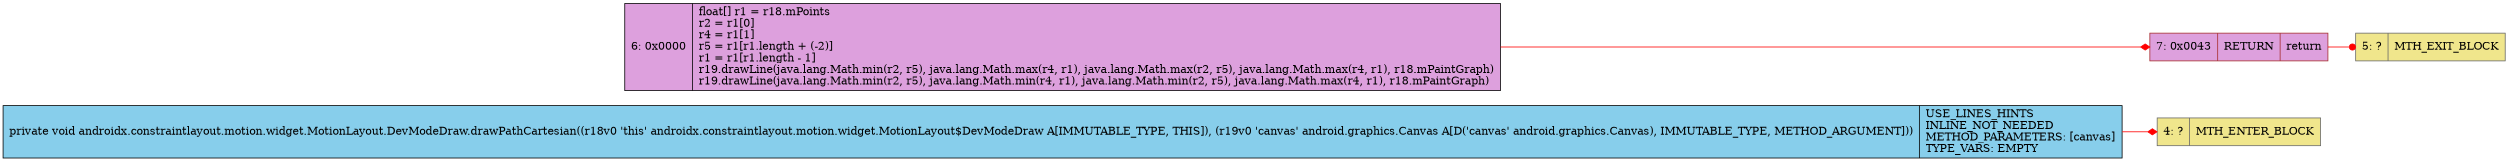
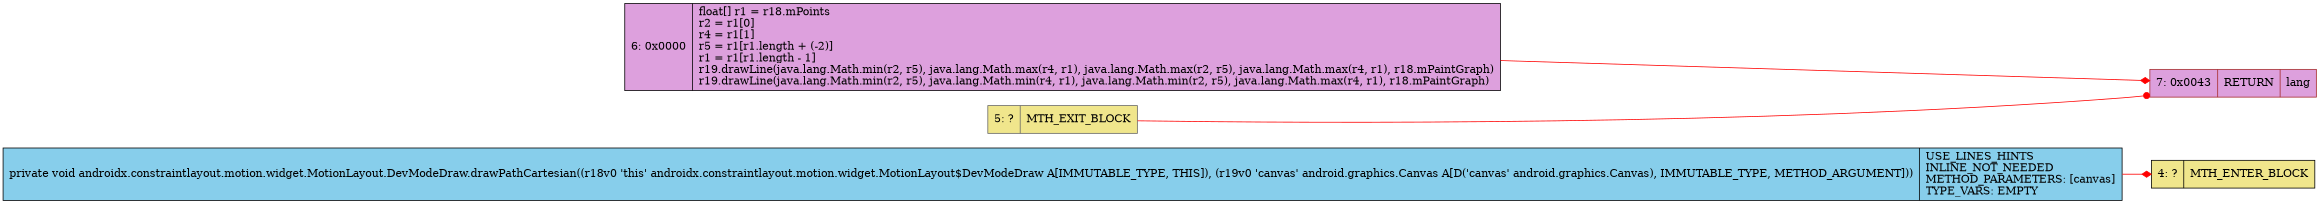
node "7: 0x0043": text "return" -> "lang"
edge "7: 0x0043" -> "5: ?": reversed
node "4: ?": color gray40 -> black
